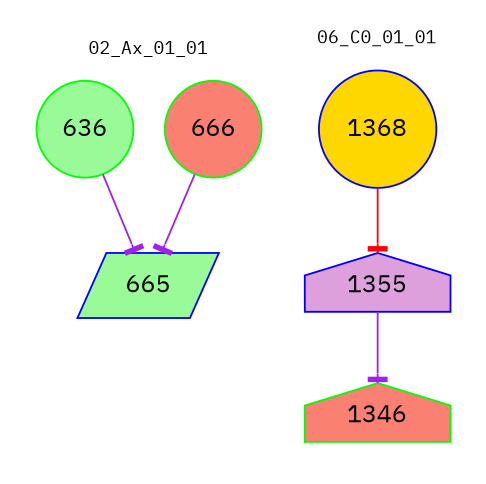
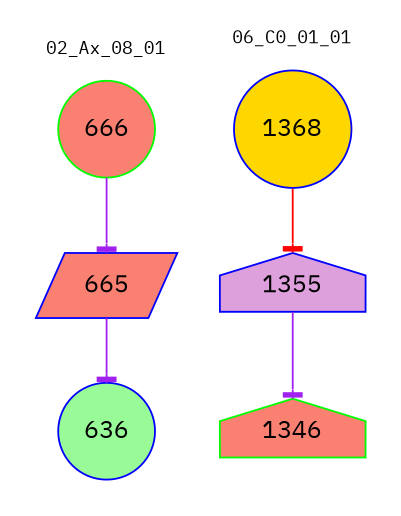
cluster "02_Ax_01_01": label "02_Ax_01_01" -> "02_Ax_08_01"
node "636": color green -> blue
edge "636" -> "665": reversed
node "665": fillcolor palegreen -> salmon
